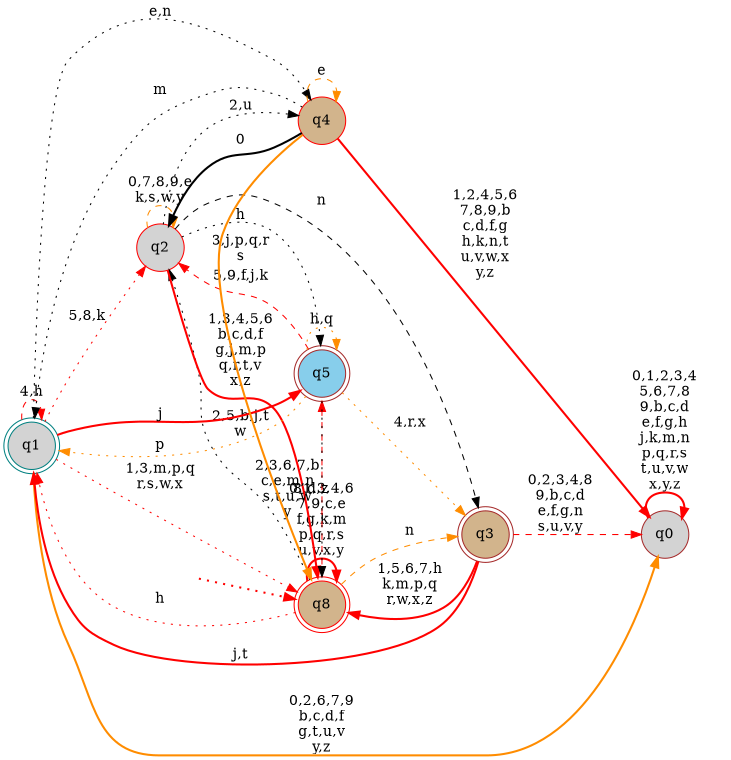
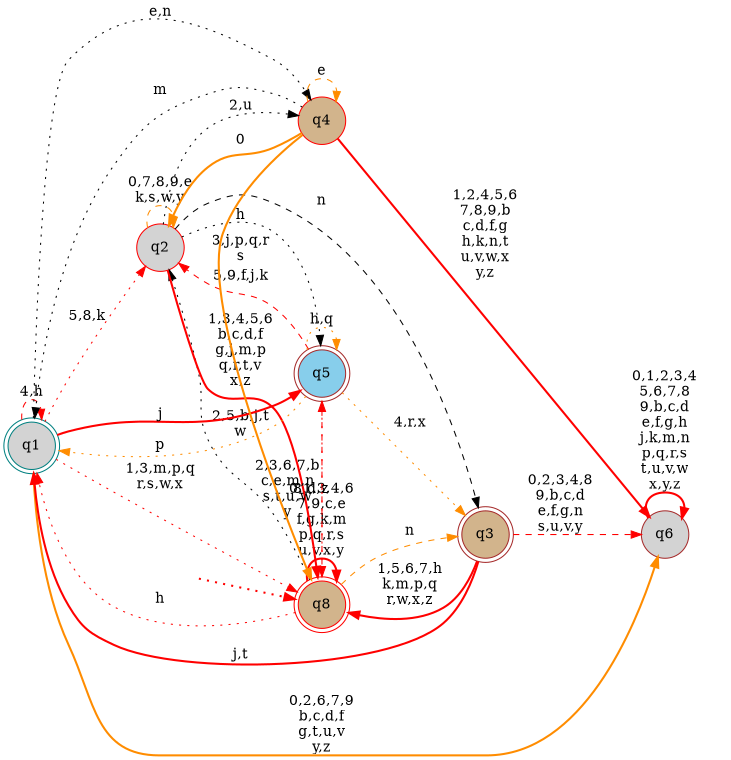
edge "q4" -> "q2": color black -> darkorange
edge "q5" -> "q8": color black -> red
node "q0": label "q0" -> "q6"
